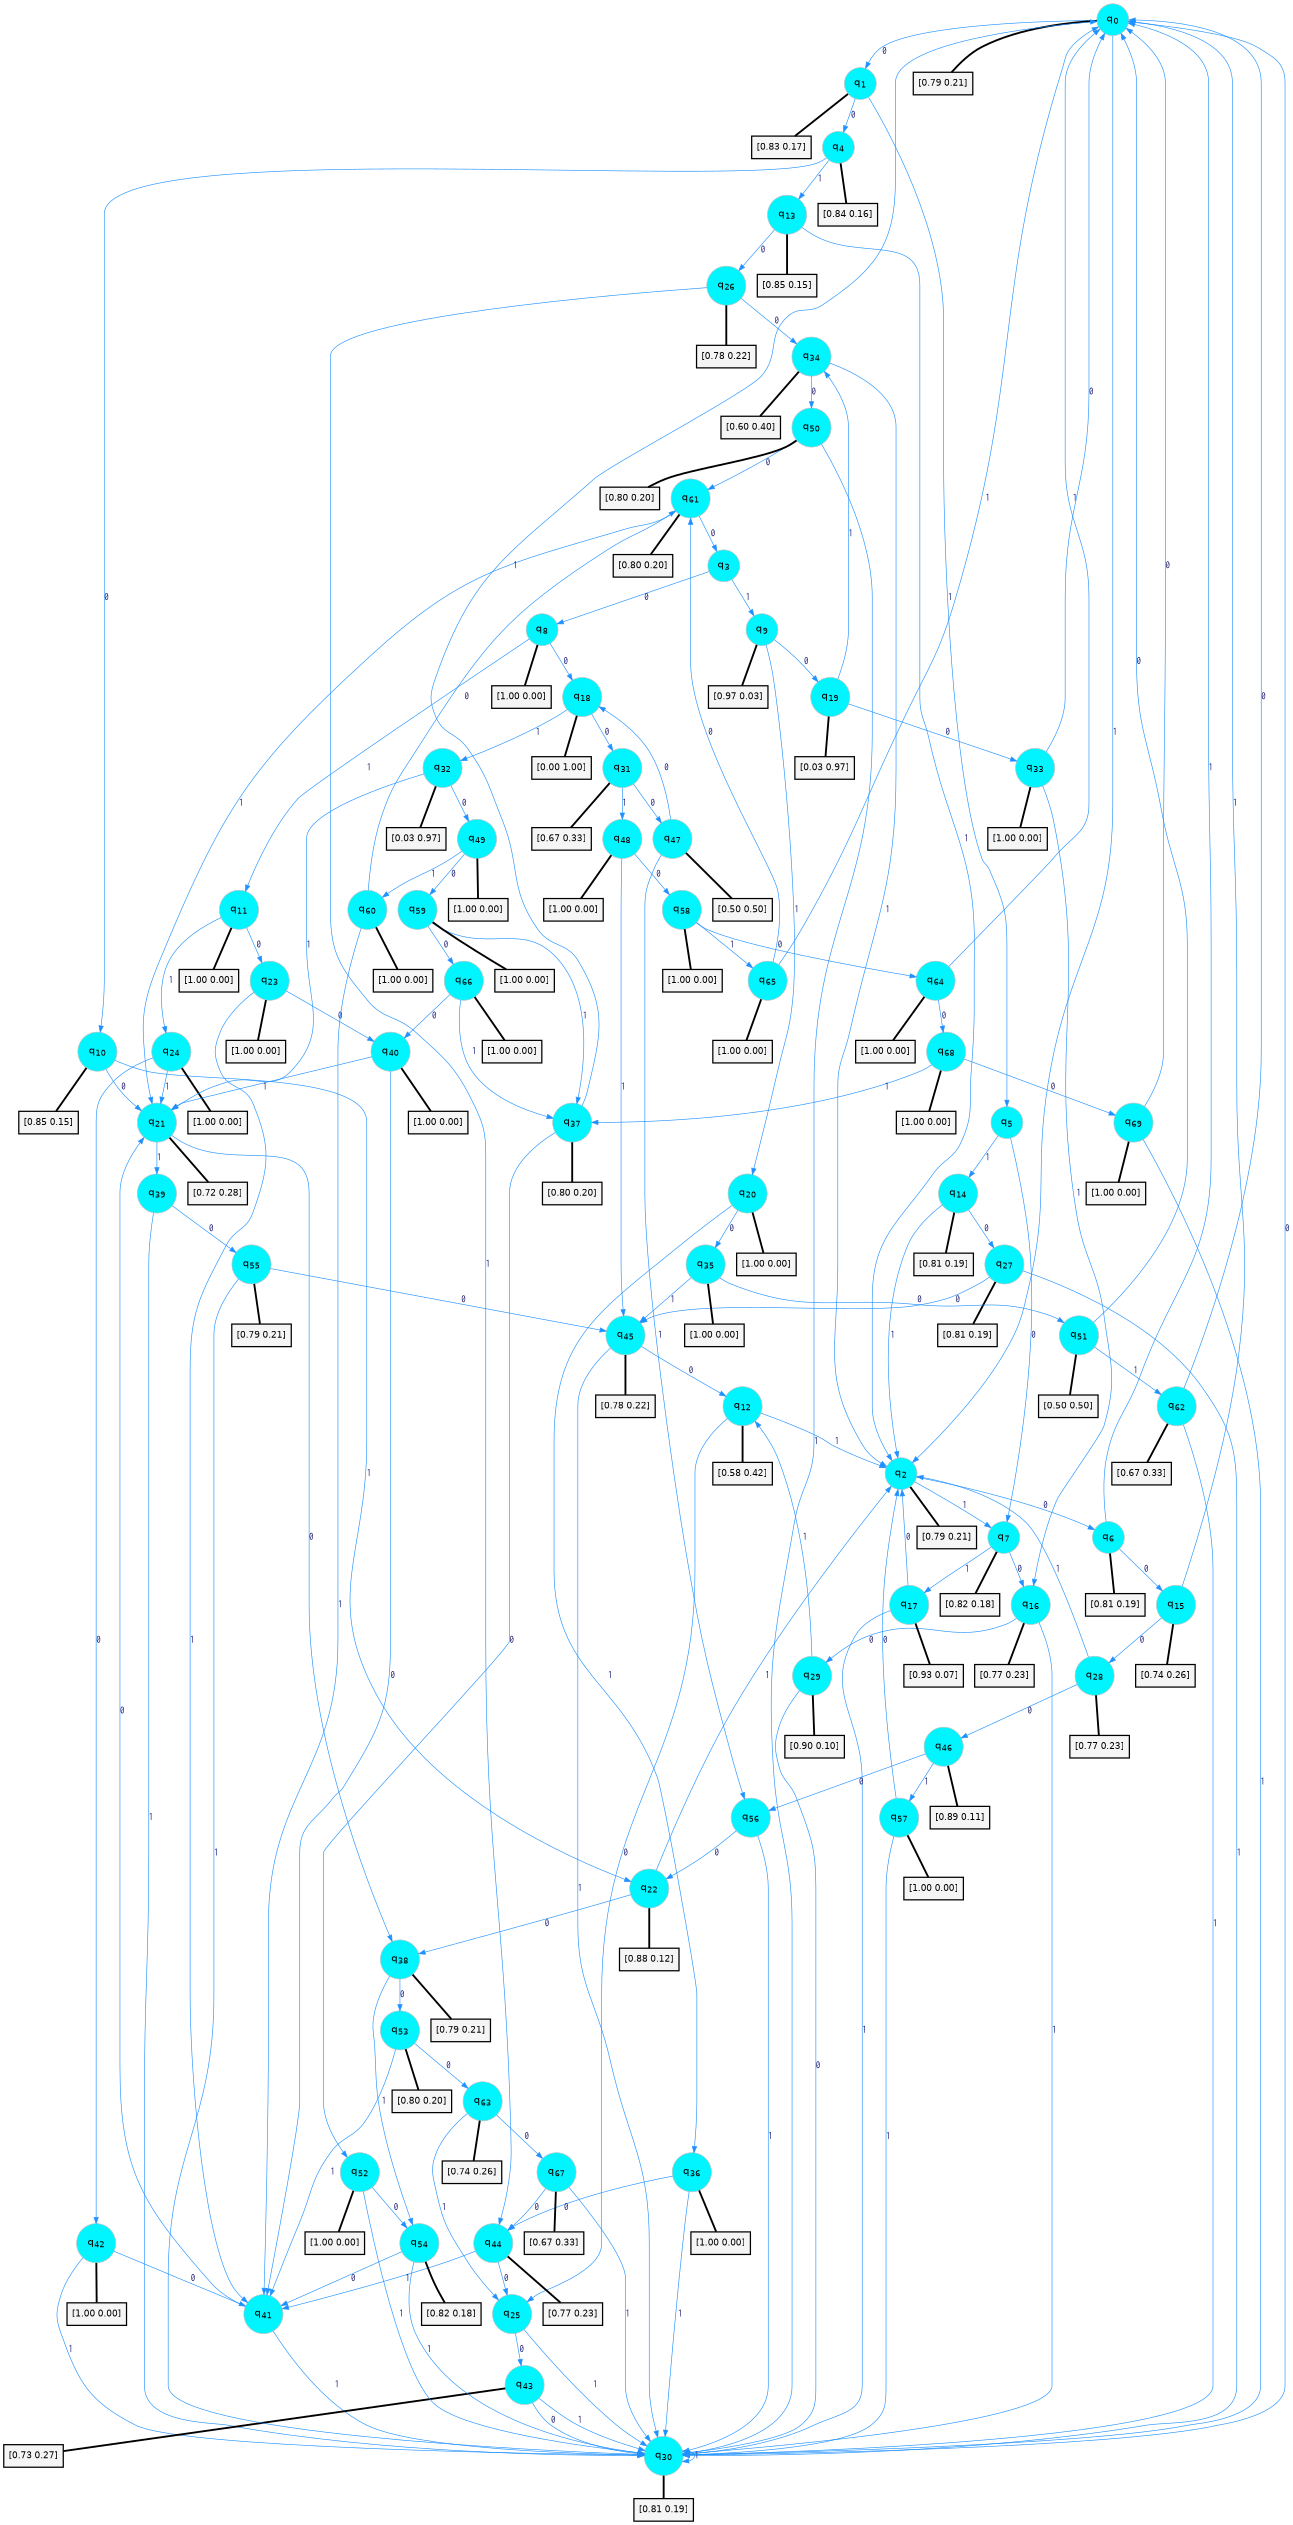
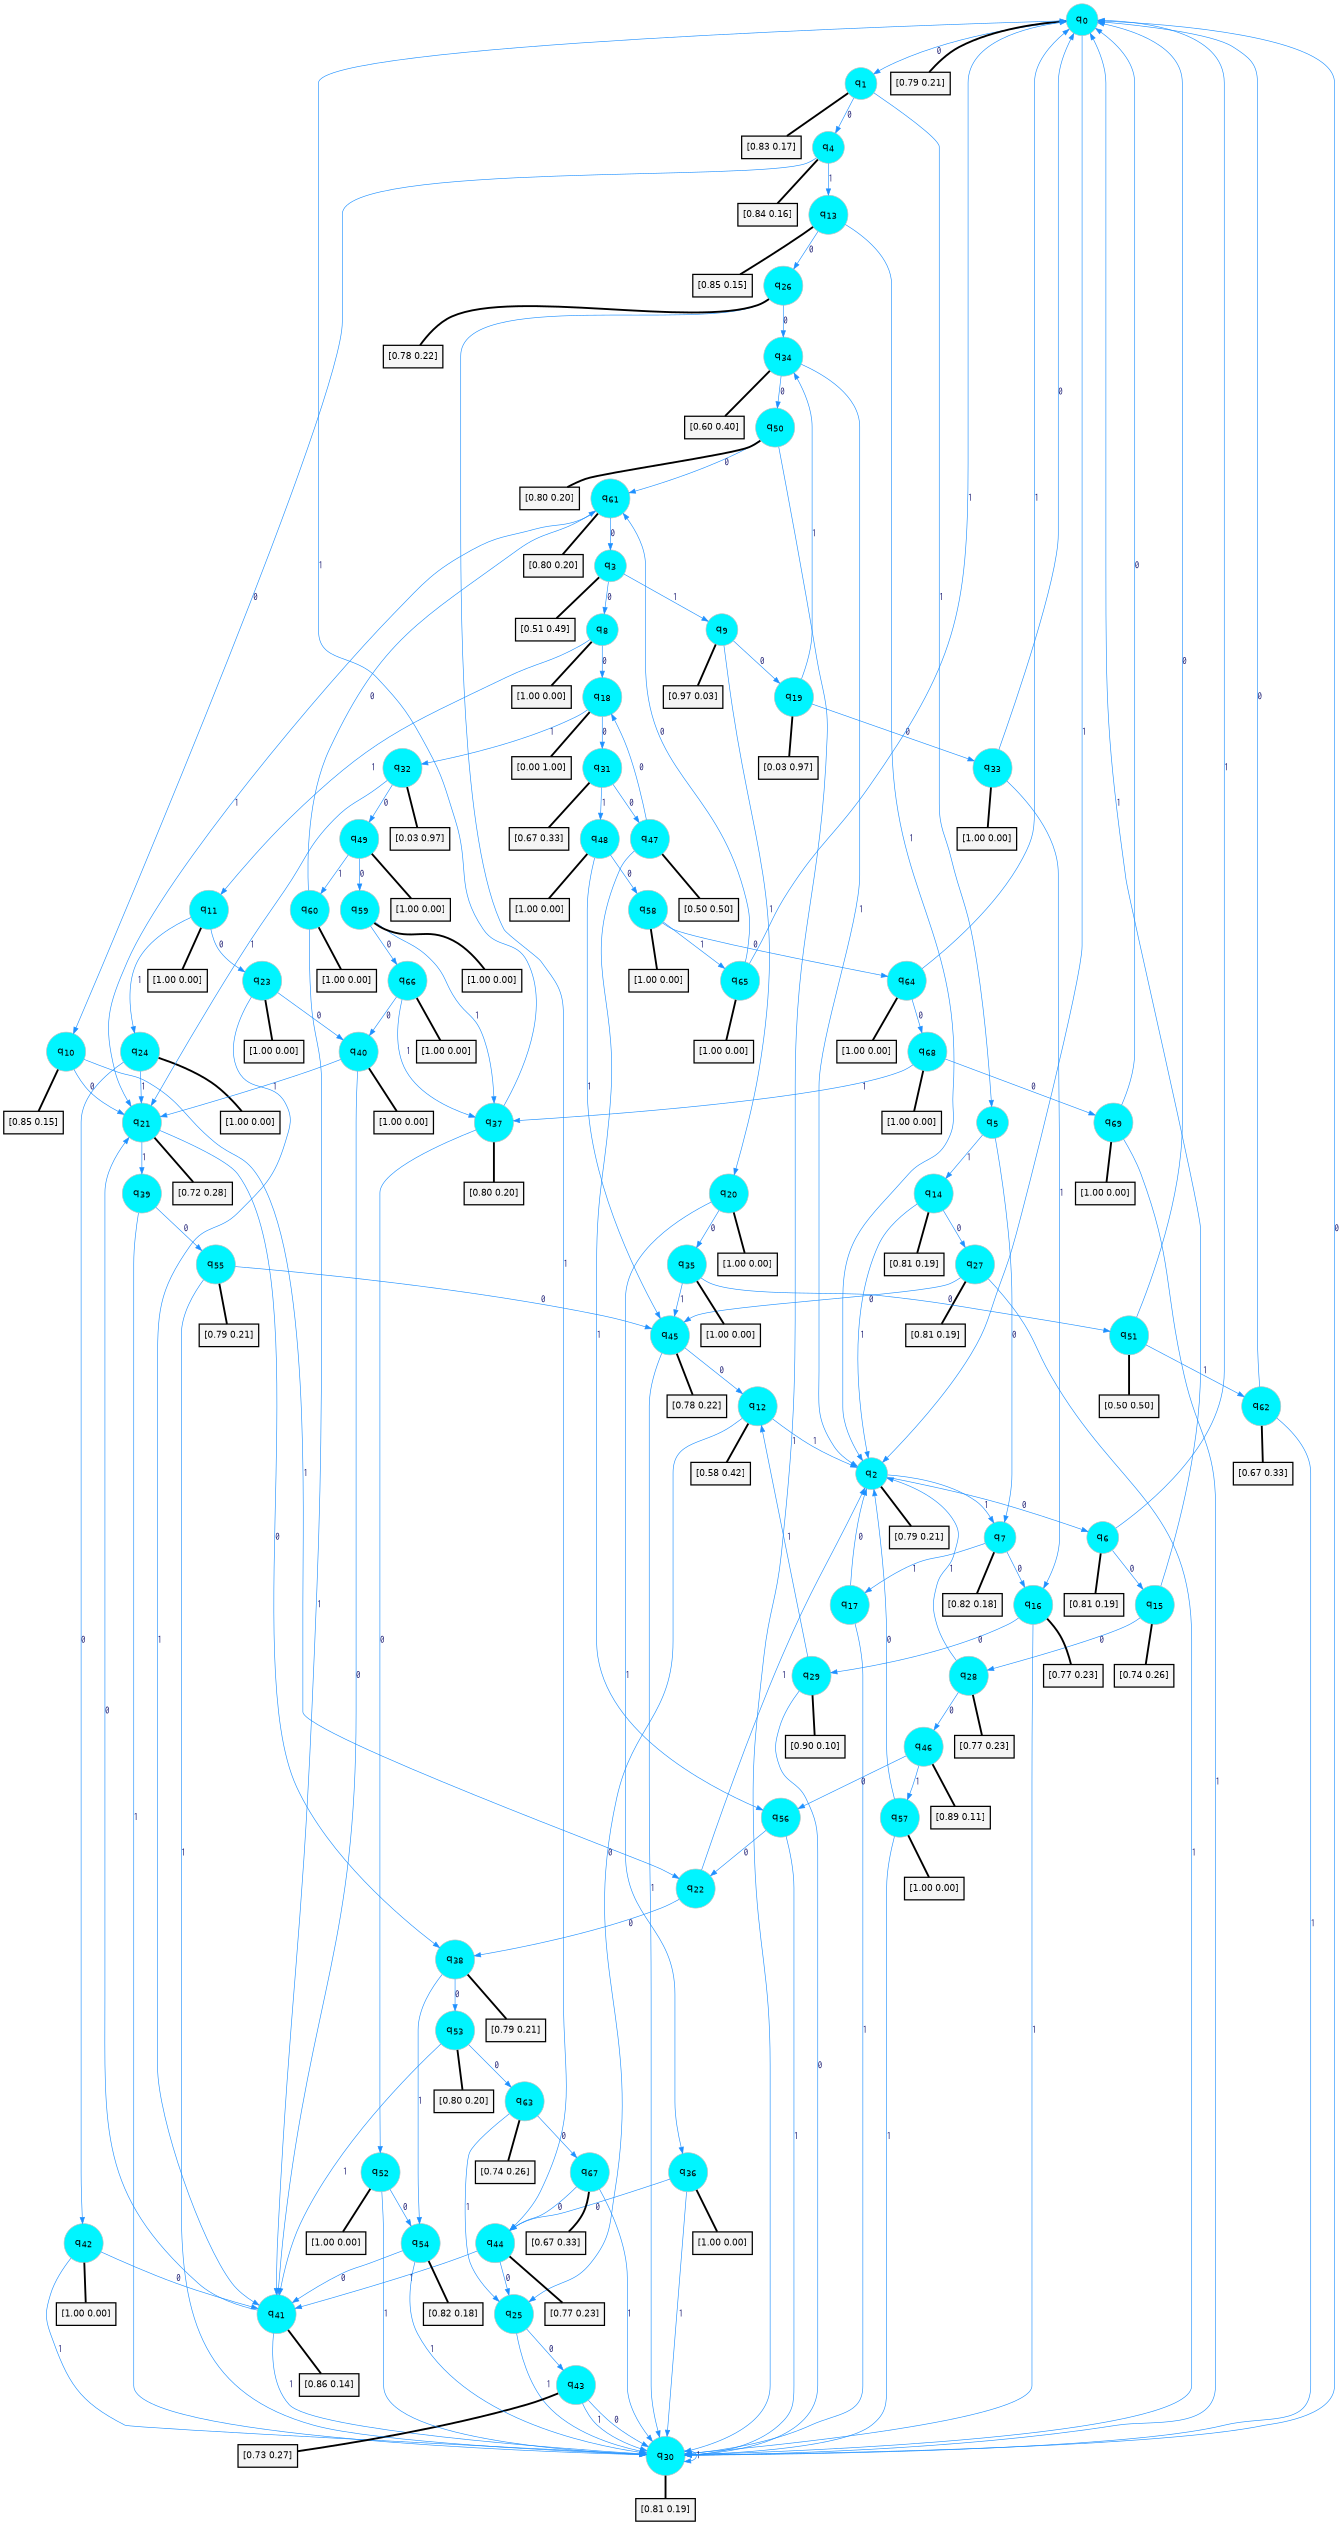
node "[0.51 0.49]": added
node "[0.93 0.07]": removed
node "[0.88 0.12]": removed
node "[0.86 0.14]": added
